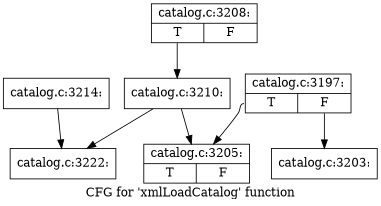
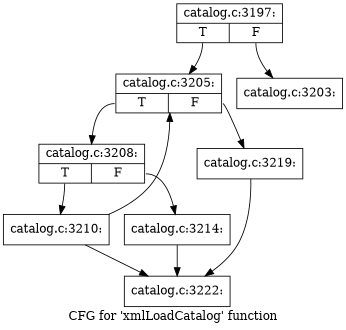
edge "catalog.c:3205:" -> "catalog.c:3208:": added
node "catalog.c:3219:": added
edge "catalog.c:3208:" -> "catalog.c:3214:": added
